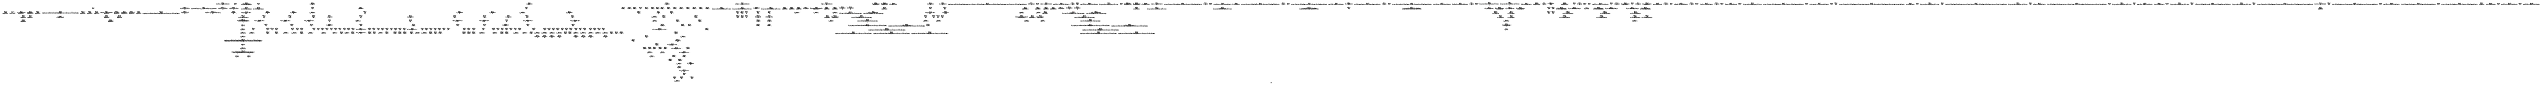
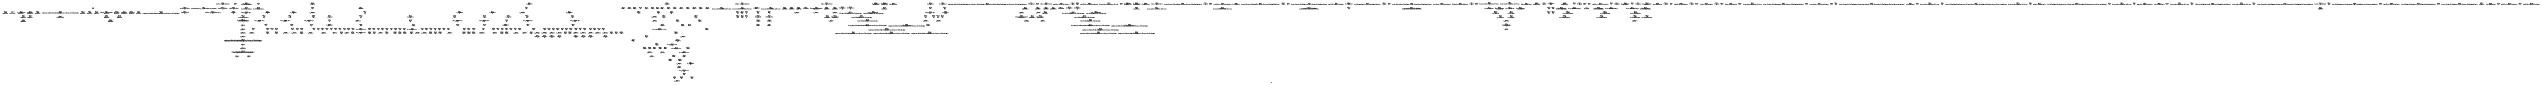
node "NodeID: 531": added
